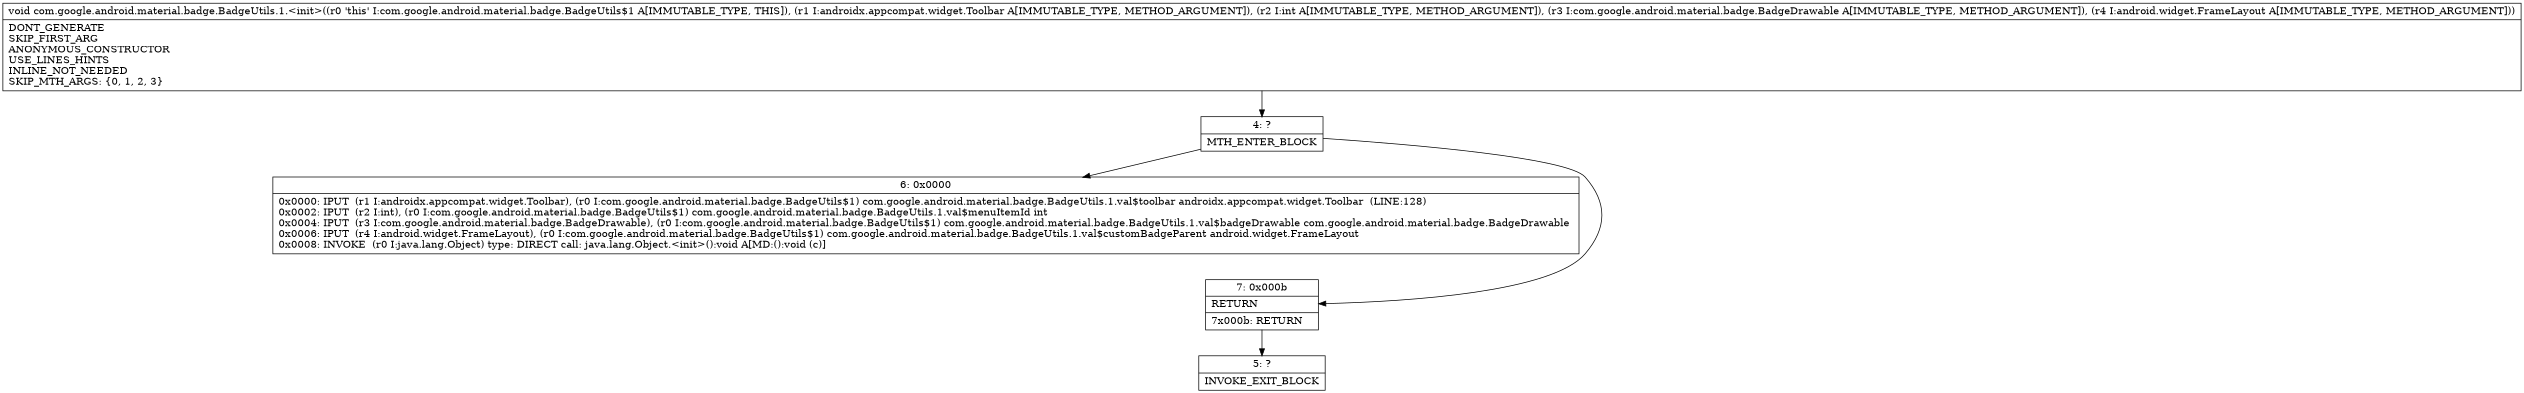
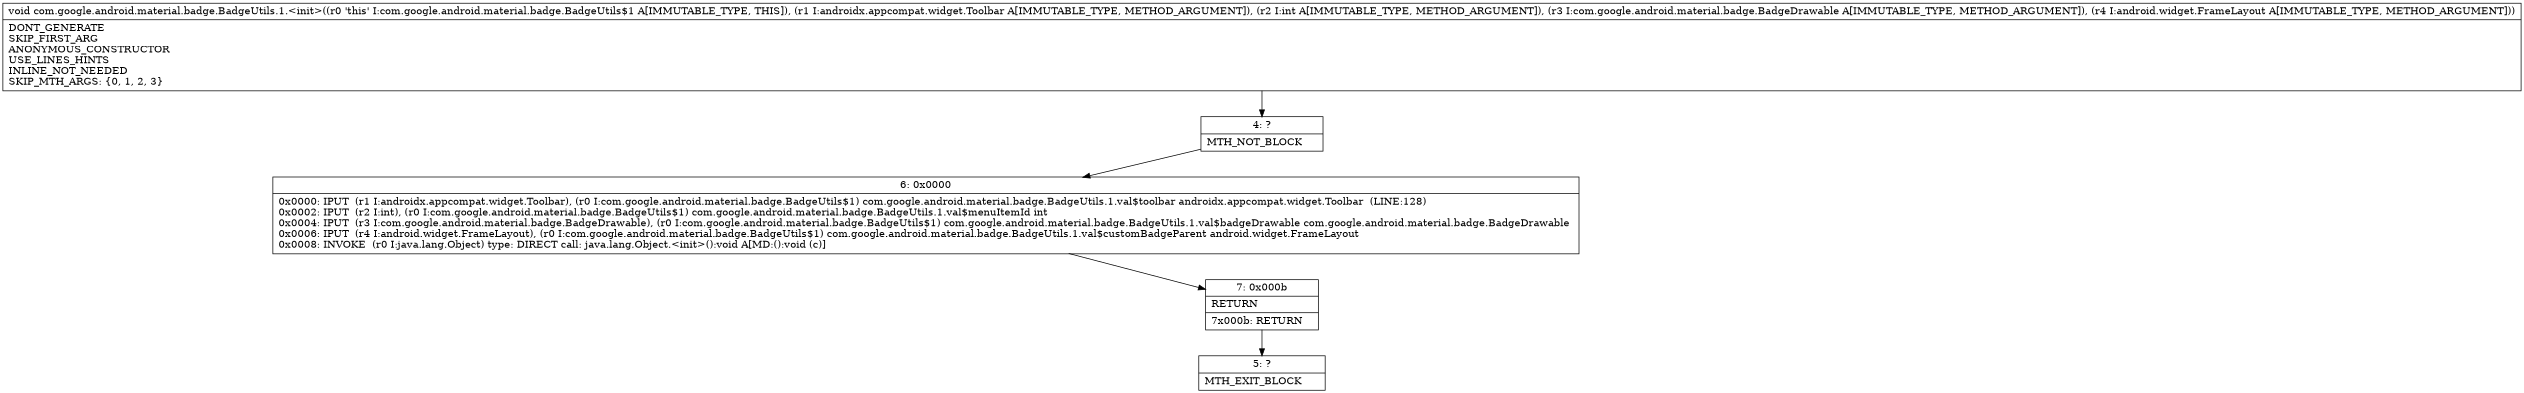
node "4: ?": text "MTH_ENTER_BLOCK" -> "MTH_NOT_BLOCK"
edge "4: ?" -> "7: 0x000b": now "6: 0x0000" -> "7: 0x000b"
node "5: ?": text "INVOKE_EXIT_BLOCK" -> "MTH_EXIT_BLOCK"
